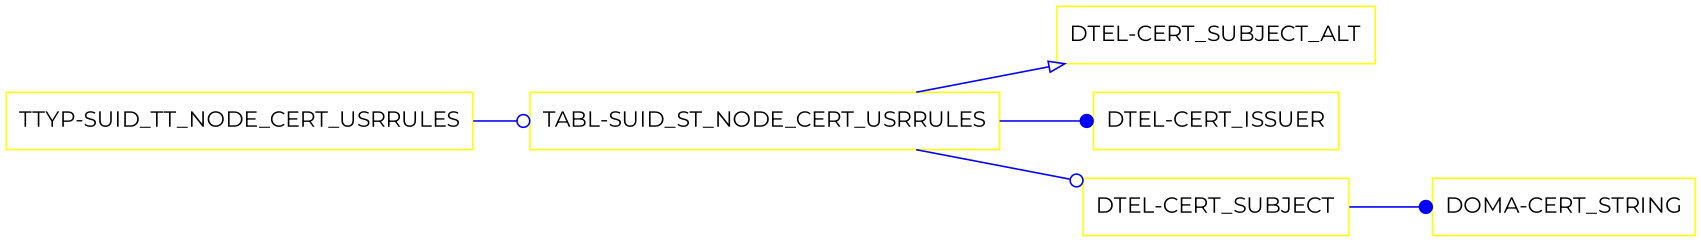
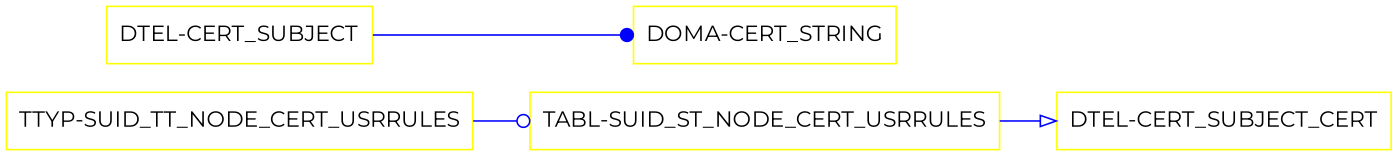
node "DTEL-CERT_SUBJECT_ALT": label "DTEL-CERT_SUBJECT_ALT" -> "DTEL-CERT_SUBJECT_CERT"
node "DTEL-CERT_ISSUER": removed
edge "TABL-SUID_ST_NODE_CERT_USRRULES" -> "DTEL-CERT_SUBJECT": removed
